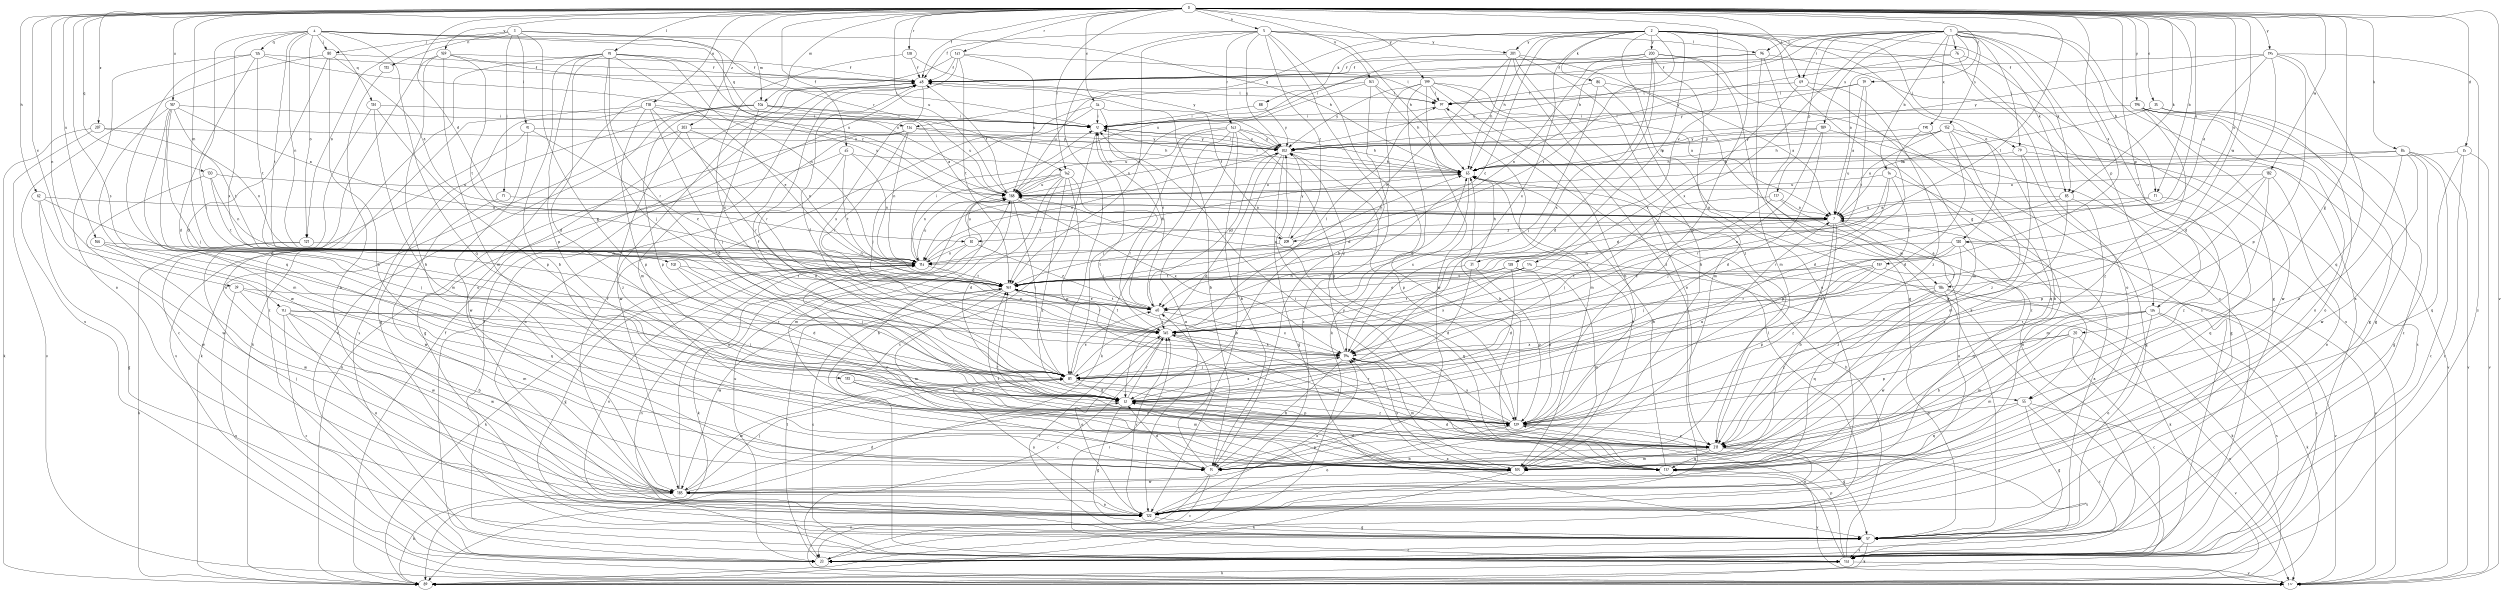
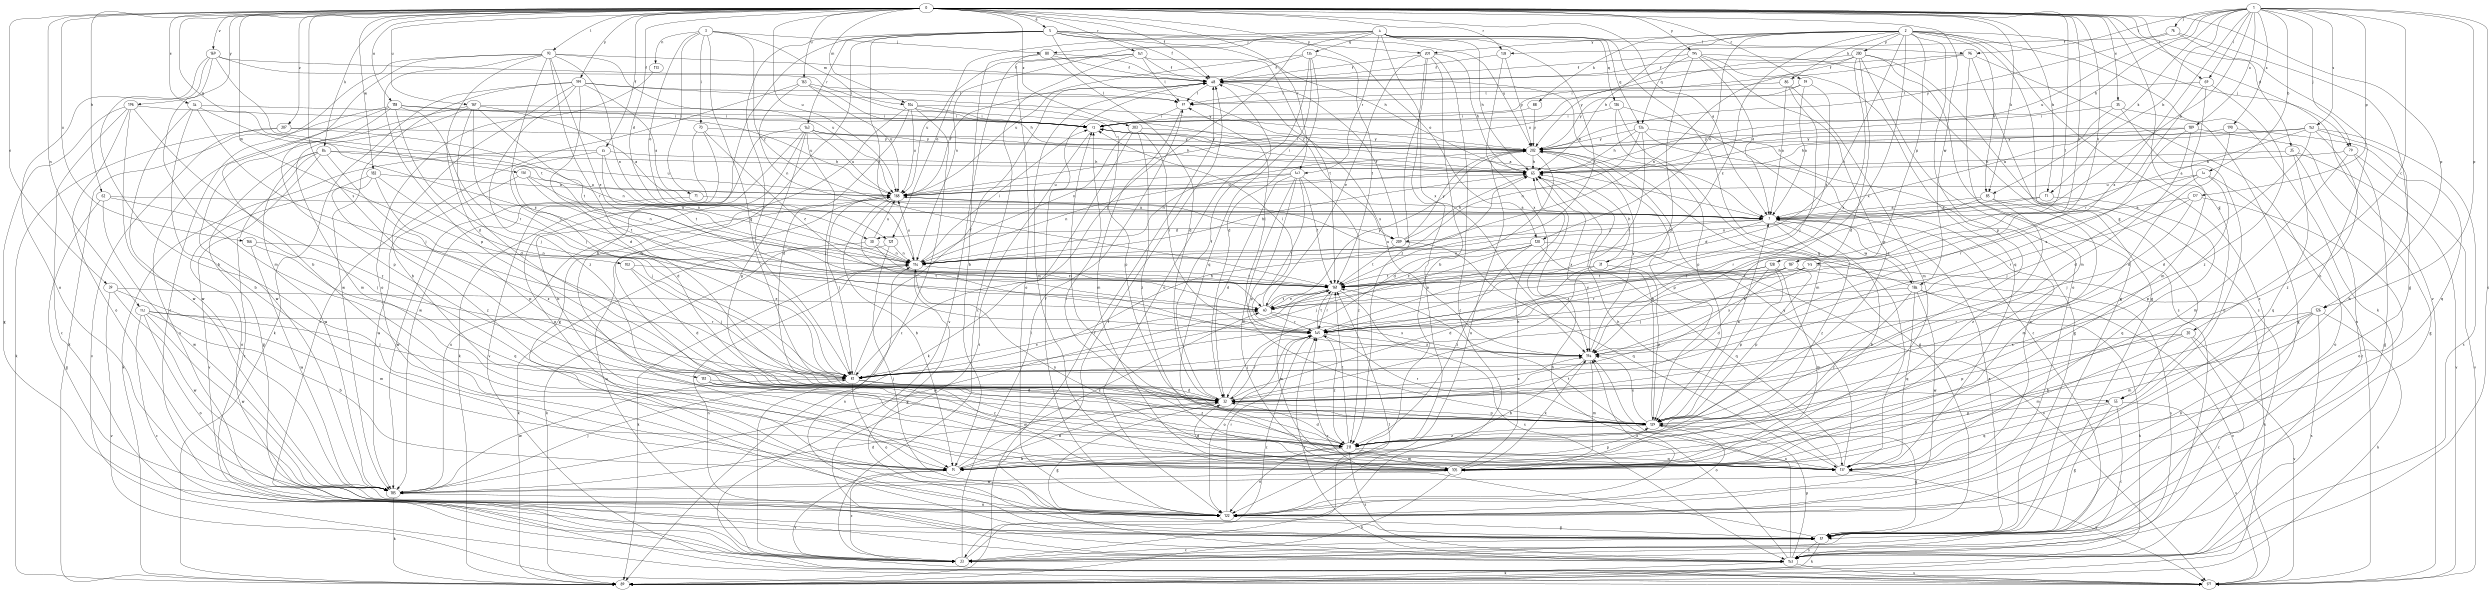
edge "76" -> "48": now "76" -> "138"
